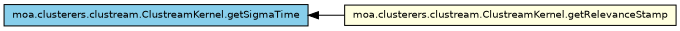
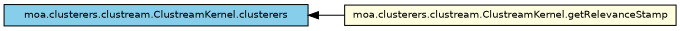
node "moa.clusterers.clustream.ClustreamKernel.getSigmaTime": label "moa.clusterers.clustream.ClustreamKernel.getSigmaTime" -> "moa.clusterers.clustream.ClustreamKernel.clusterers"
